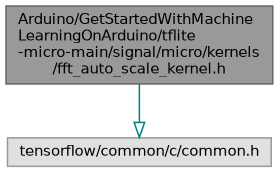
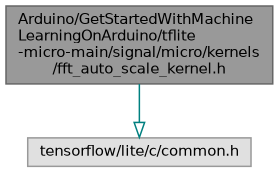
node "tensorflow/common/c/common.h": label "tensorflow/common/c/common.h" -> "tensorflow/lite/c/common.h"
